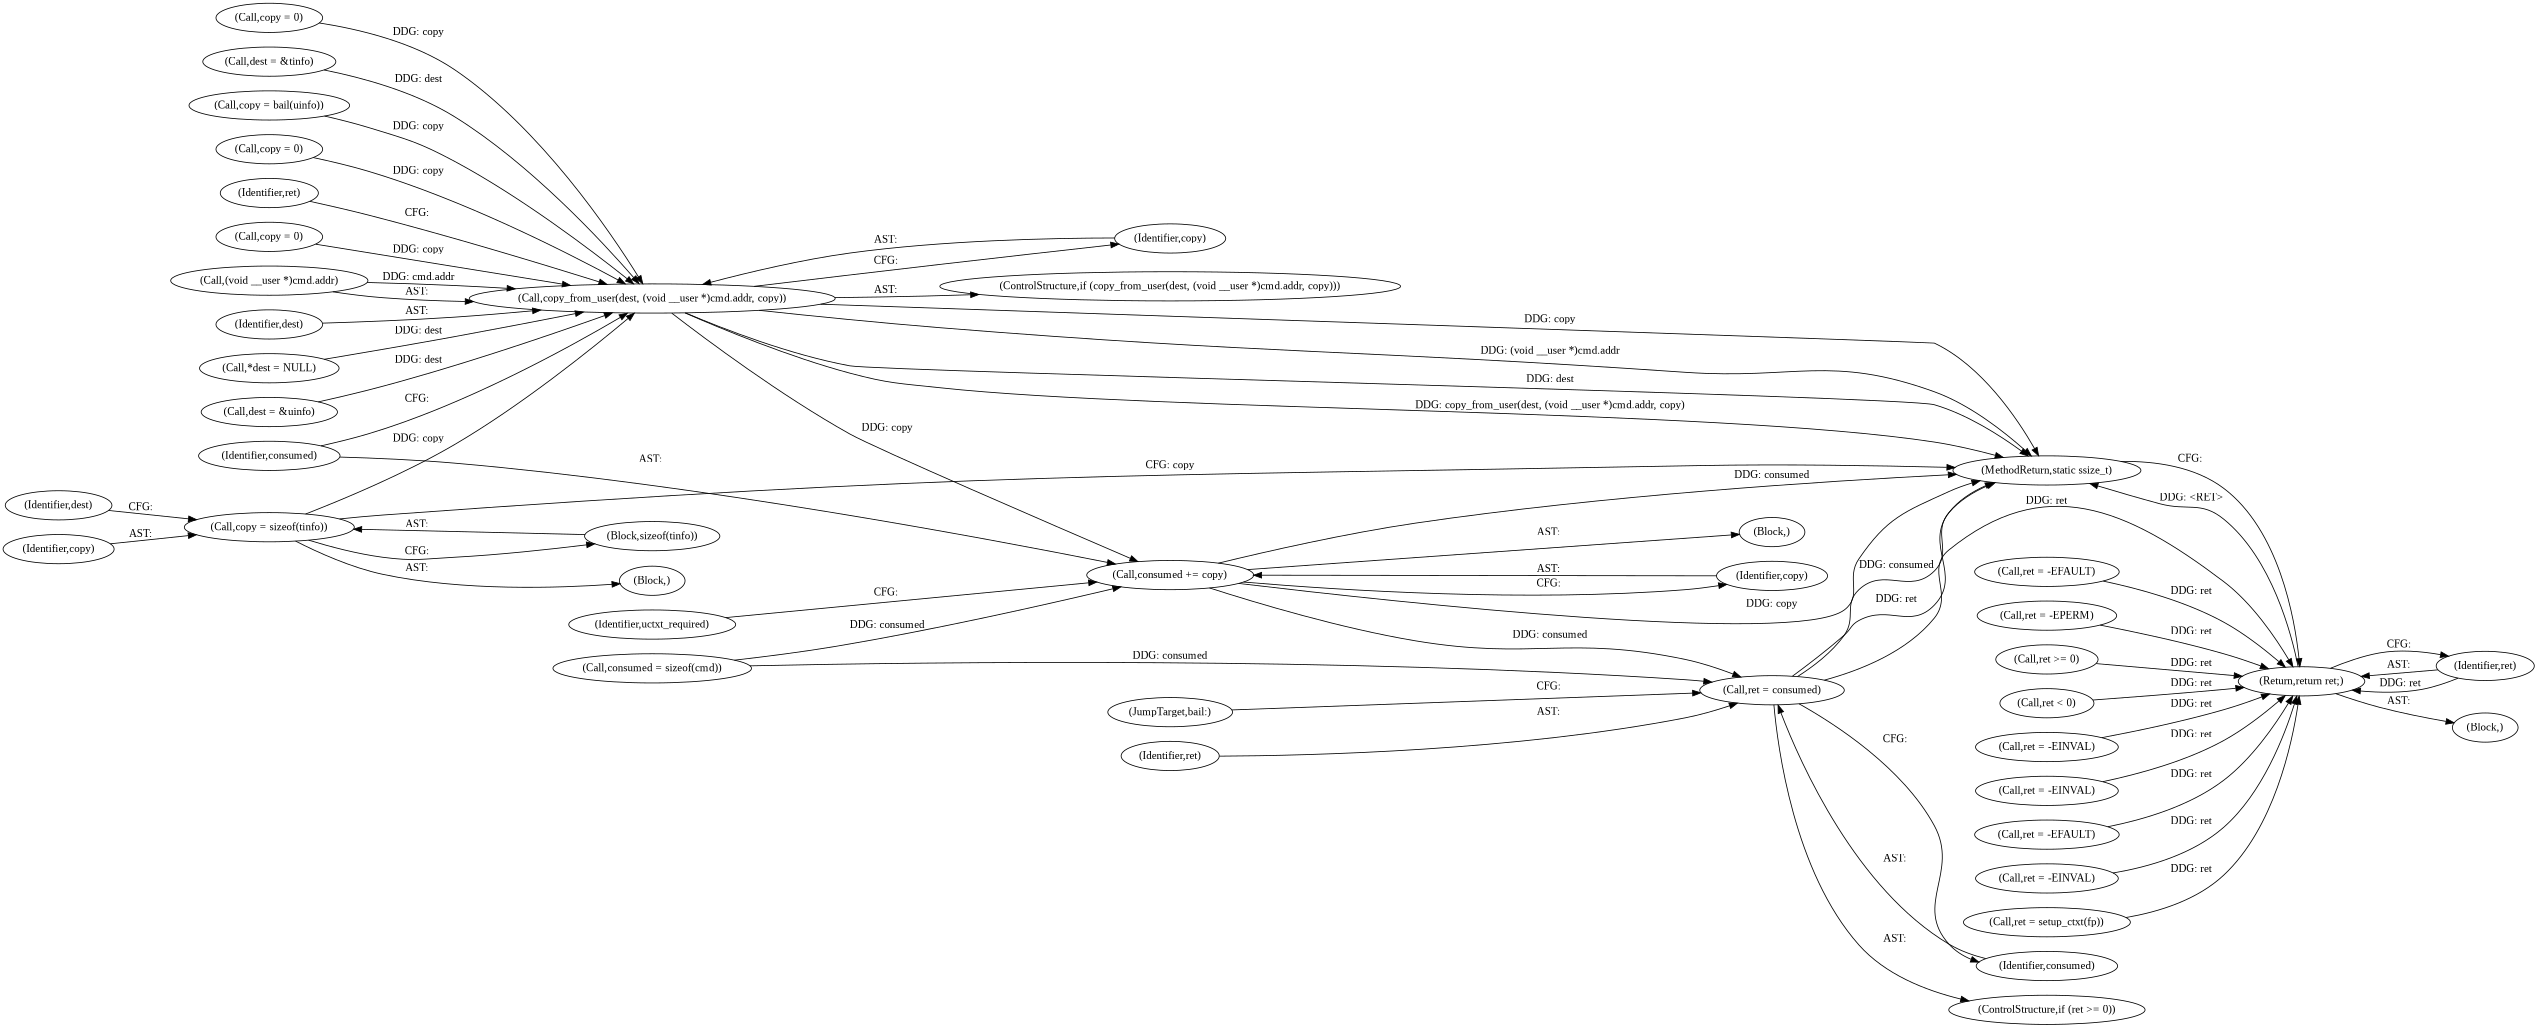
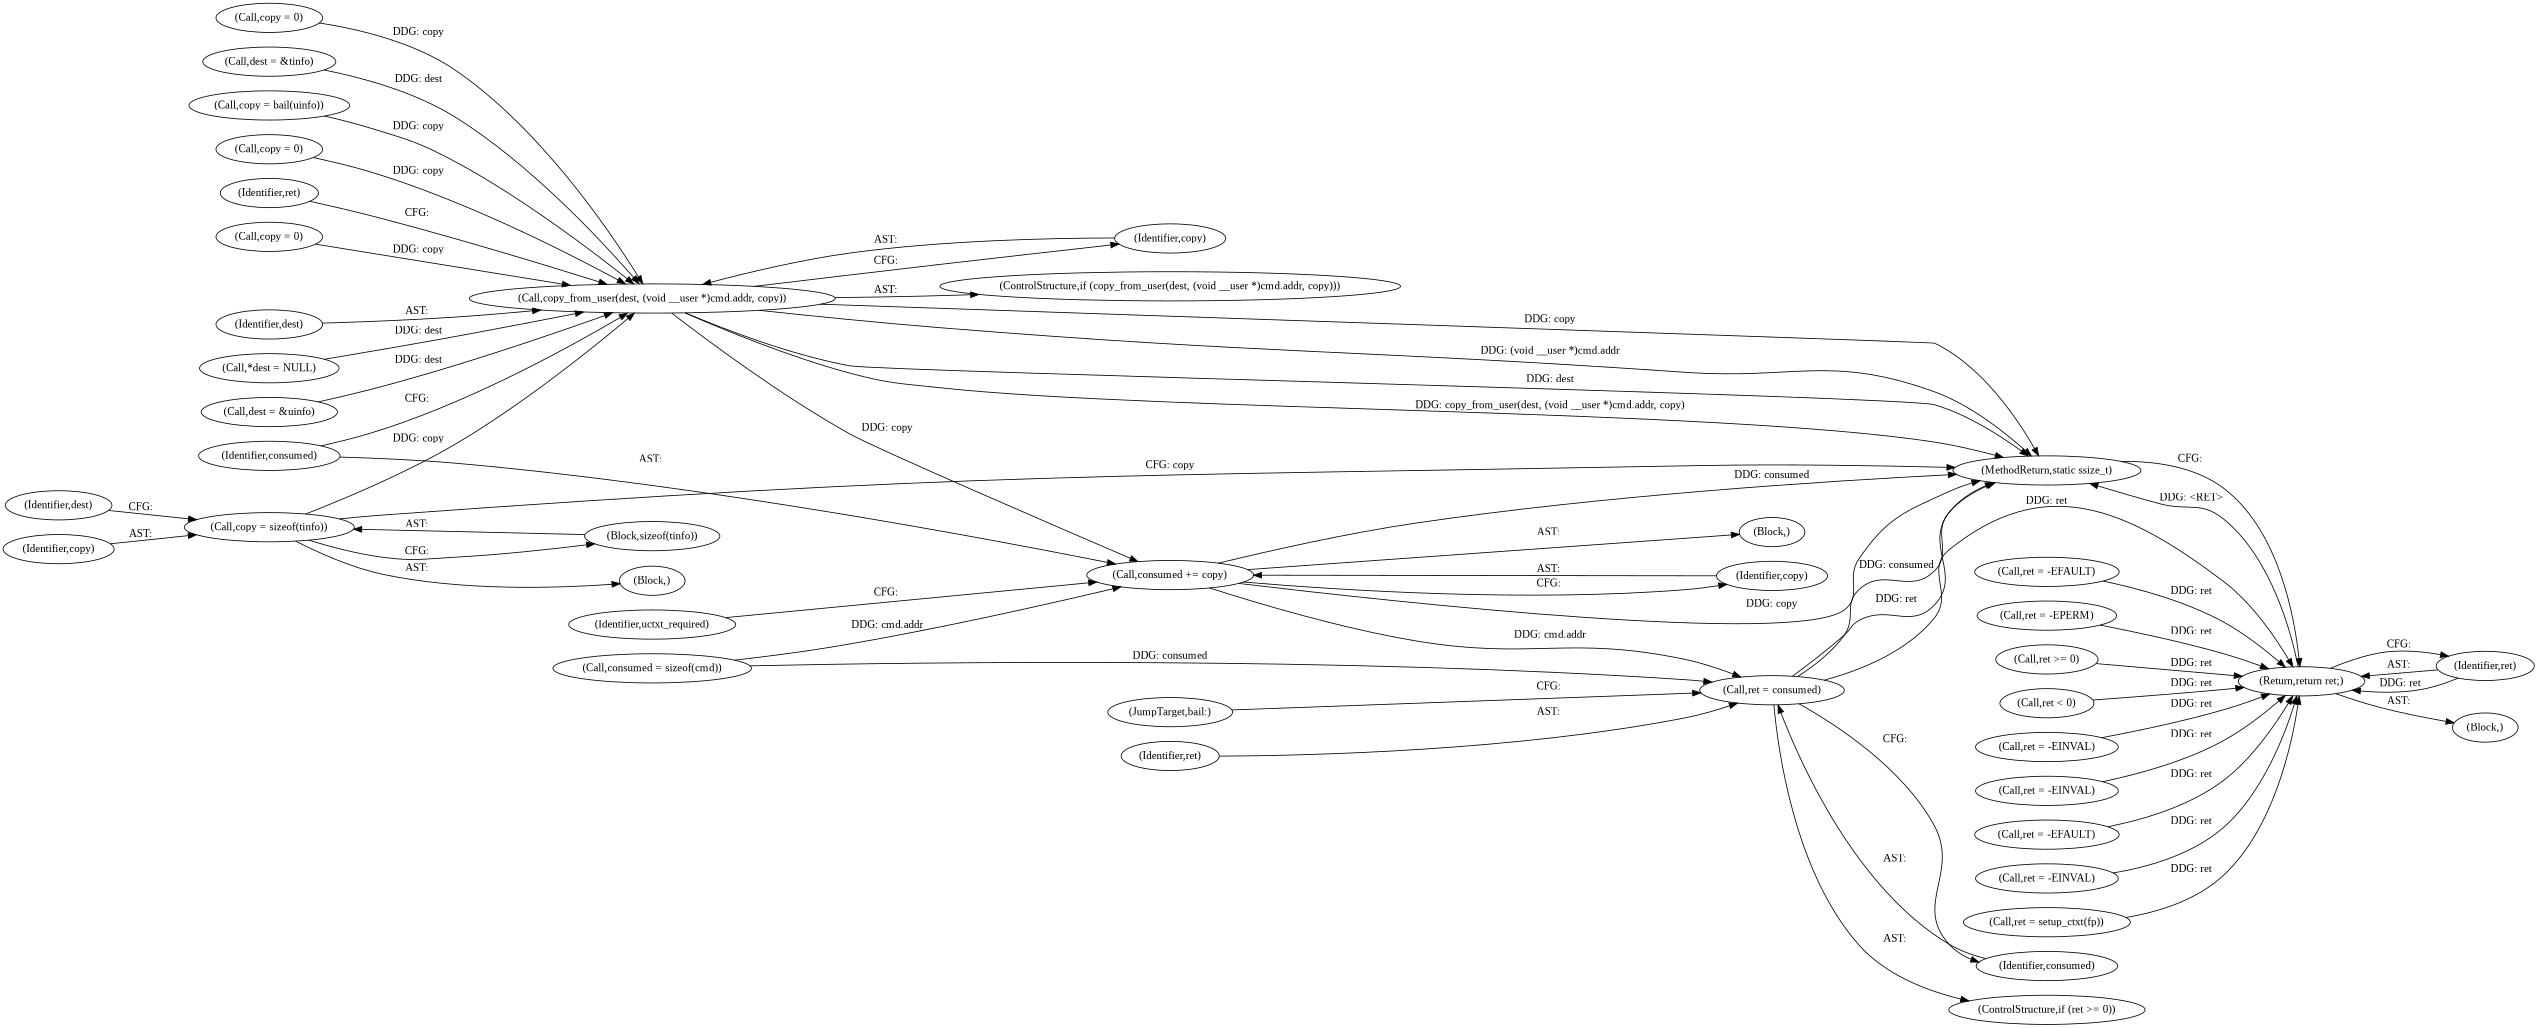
node "(Call,(void __user *)cmd.addr)": removed
edge "(Call,consumed = sizeof(cmd))" -> "(Call,consumed += copy)": label "DDG: consumed" -> "DDG: cmd.addr"
edge "(Call,consumed += copy)" -> "(Call,ret = consumed)": label "DDG: consumed" -> "DDG: cmd.addr"
